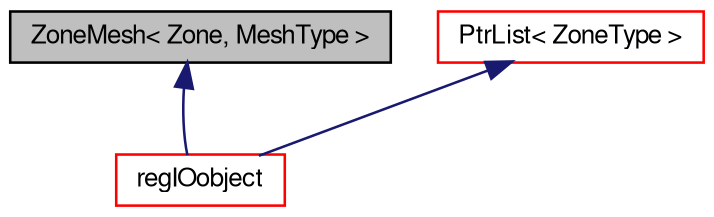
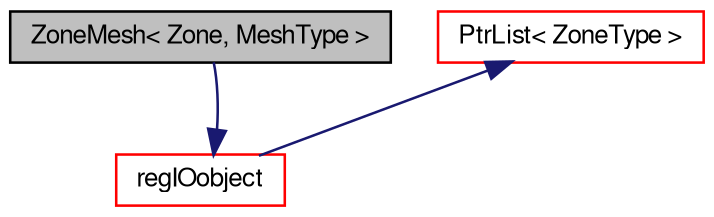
edge "regIOobject" -> "ZoneMesh< Zone, MeshType >": reversed
